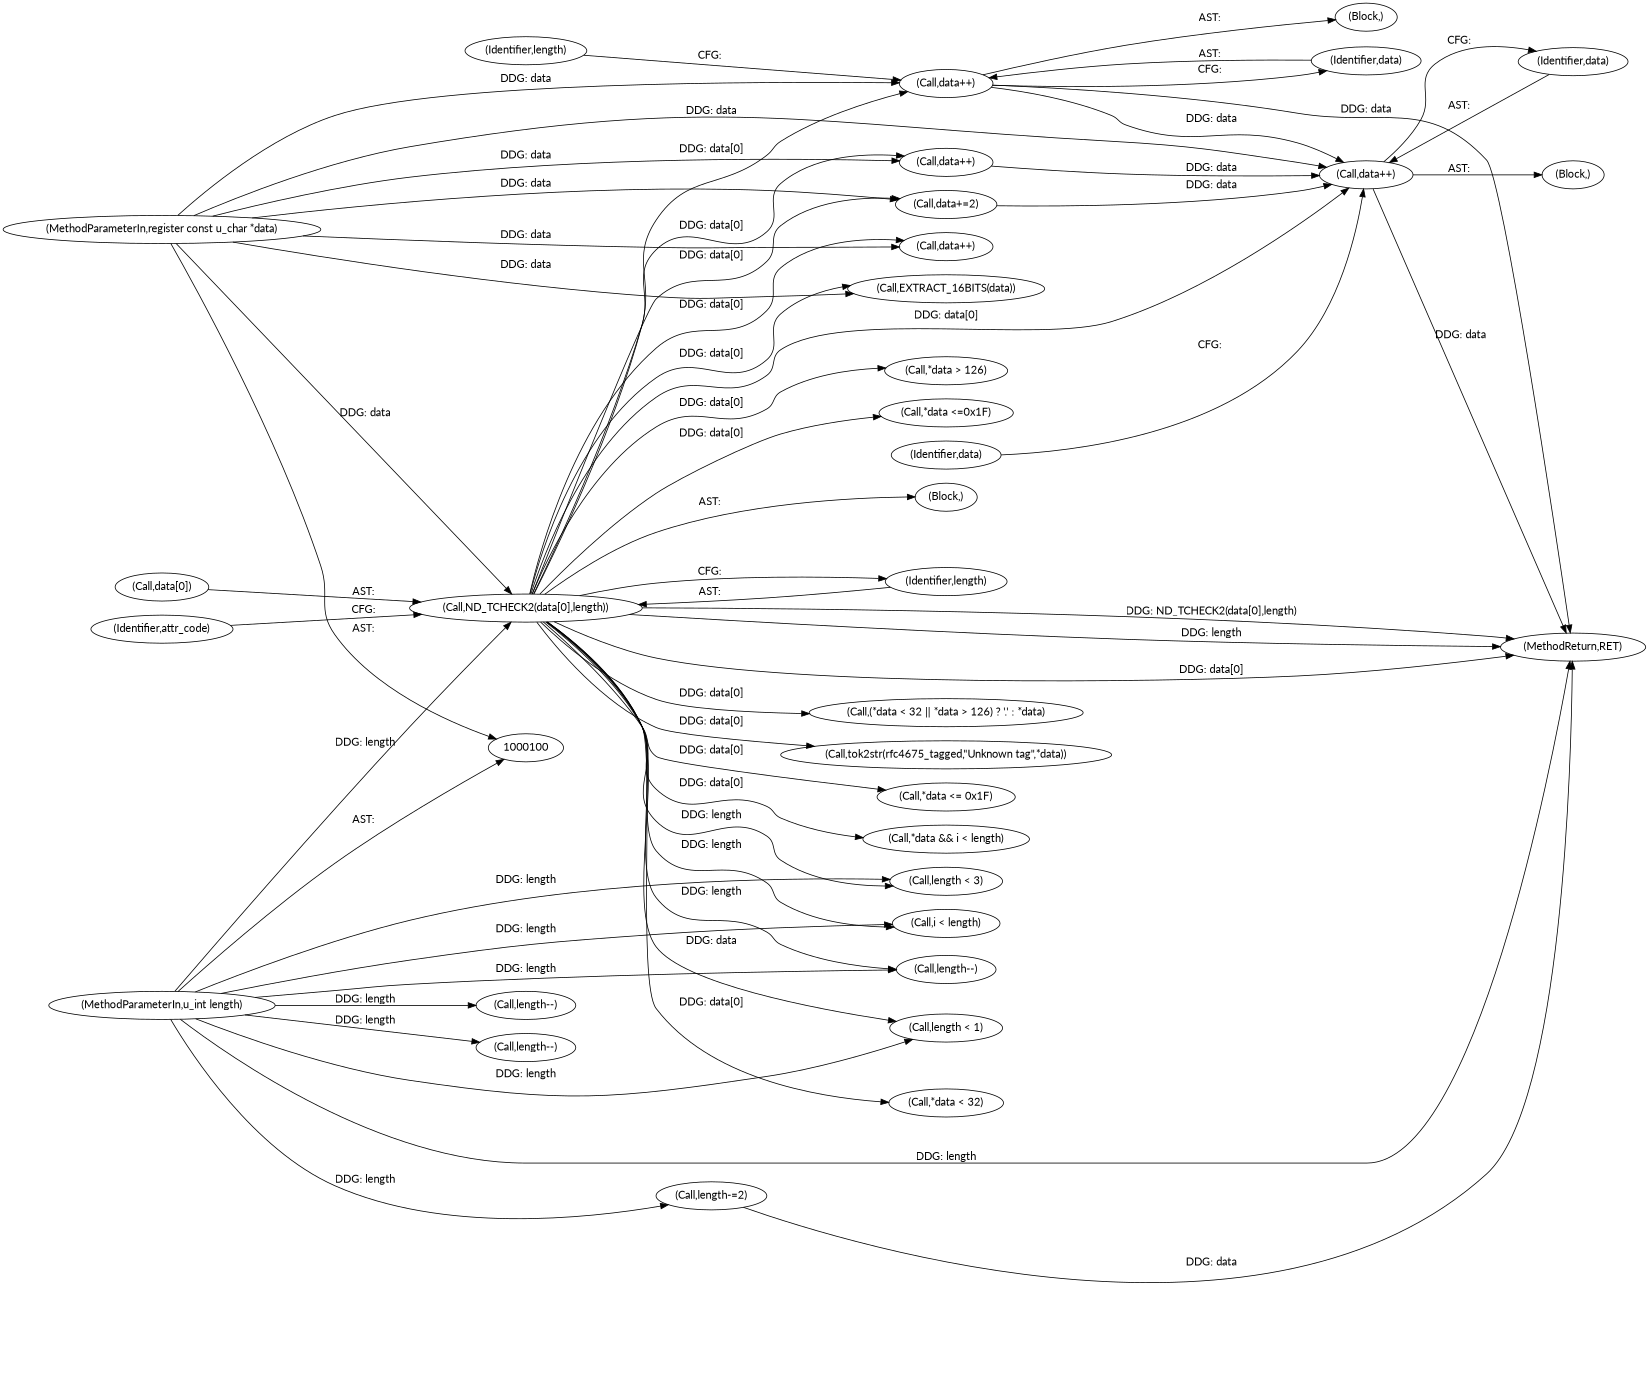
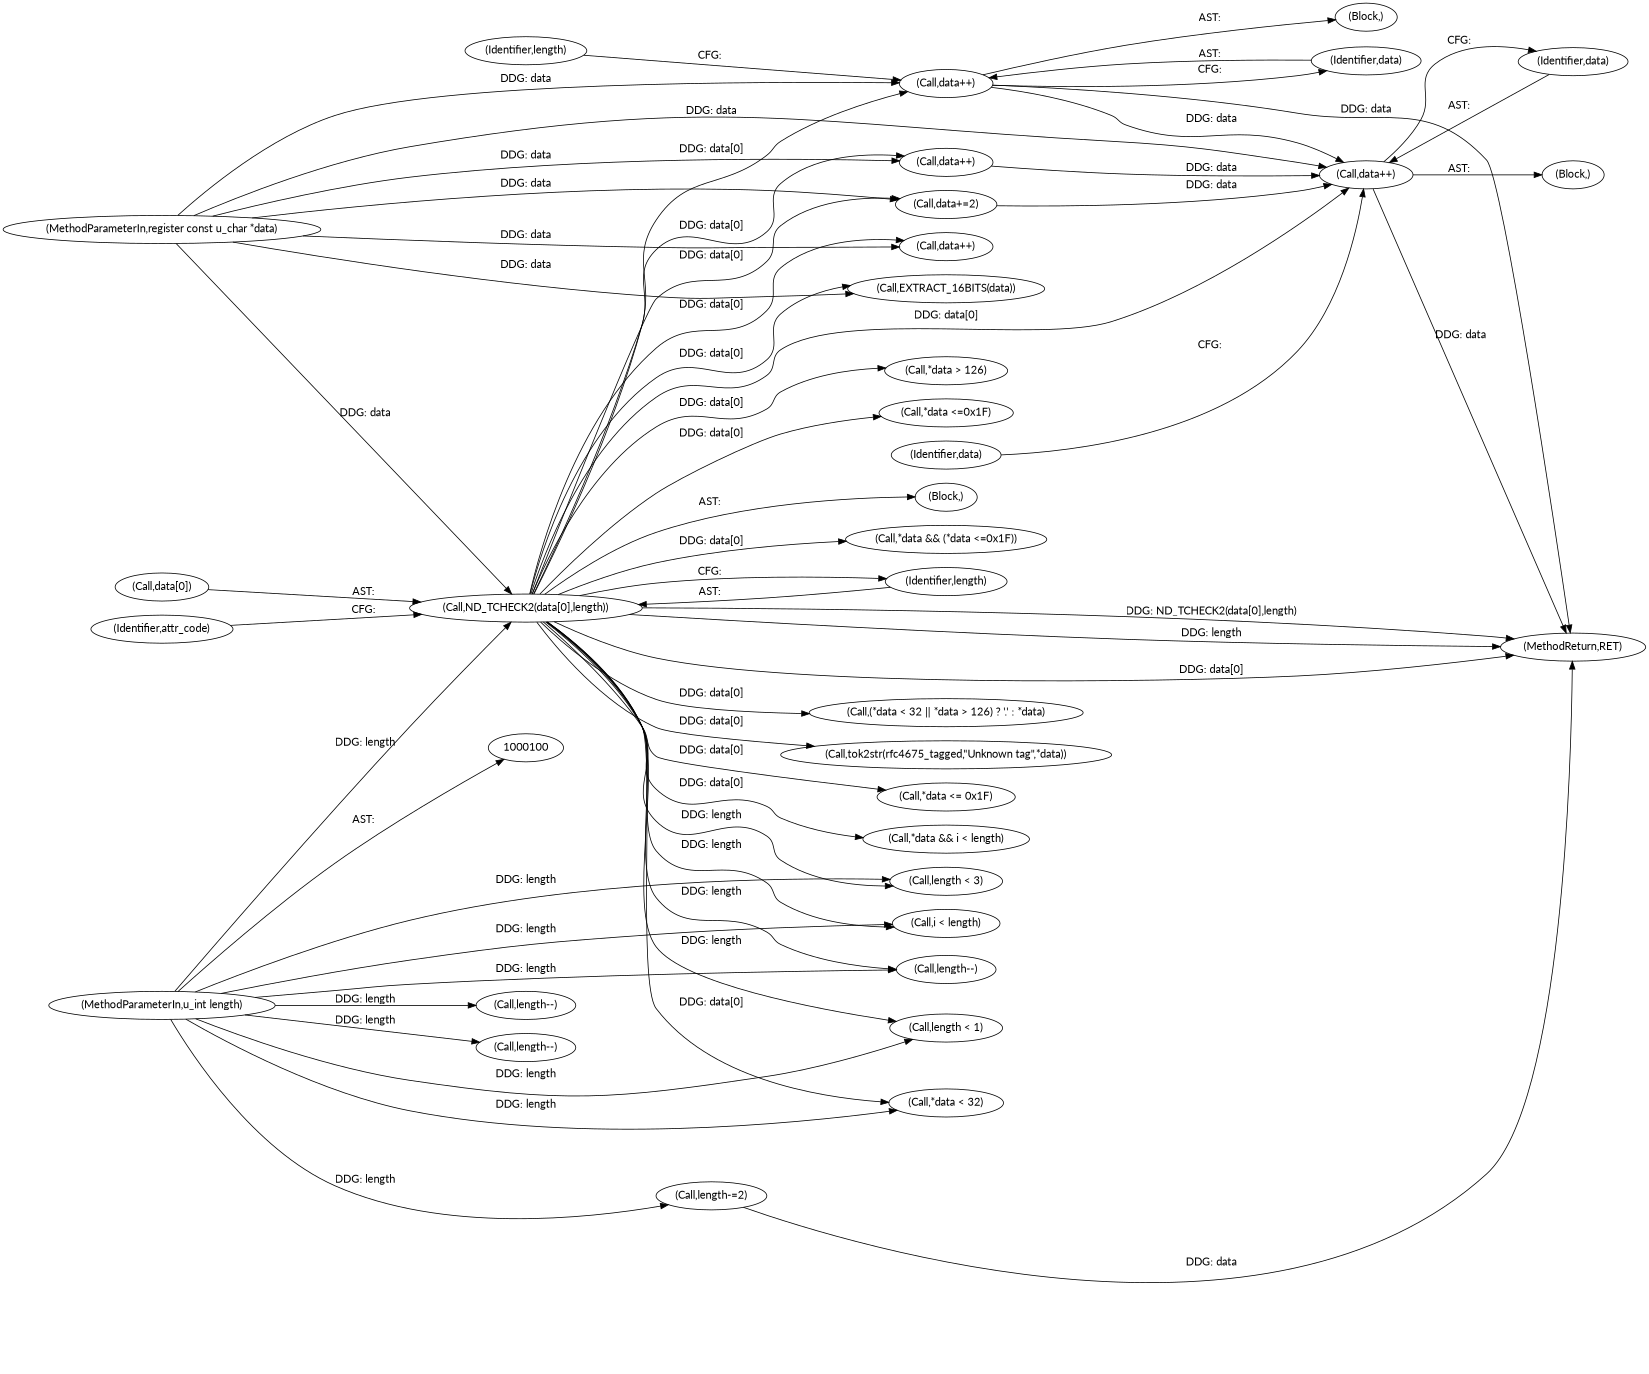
edge "(MethodParameterIn,register const u_char *data)" -> "1000100": removed, label "AST:"
node "(Call,*data && (*data <=0x1F))": added
edge "(Call,ND_TCHECK2(data[0],length))" -> "(Call,length < 1)": label "DDG: data" -> "DDG: length"
edge "(MethodParameterIn,u_int length)" -> "(MethodReturn,RET)": now "(MethodParameterIn,u_int length)" -> "(Call,*data < 32)"
